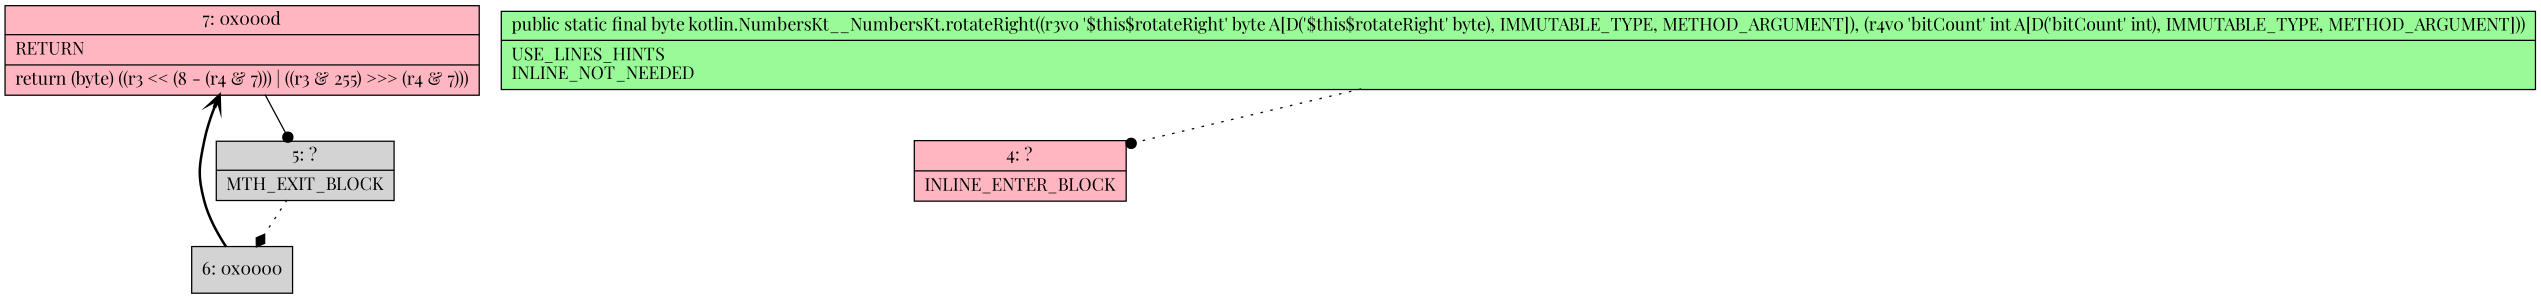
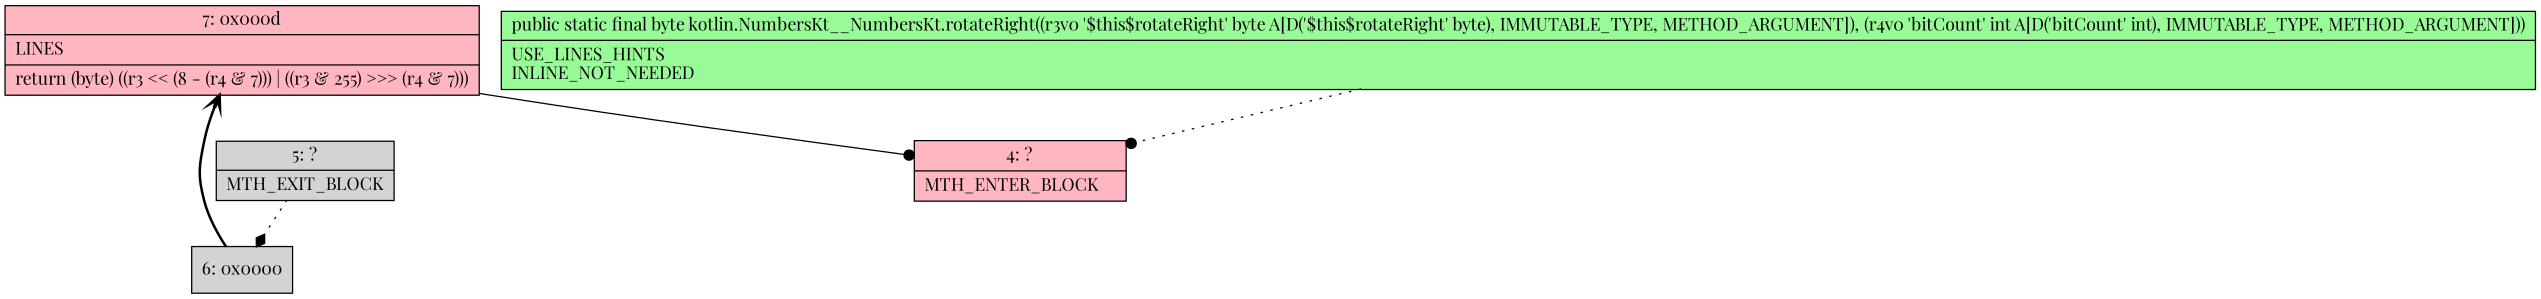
node "7: 0x000d": text "RETURN" -> "LINES"
edge "7: 0x000d" -> "5: ?": now "7: 0x000d" -> "4: ?"
node "4: ?": text "INLINE_ENTER_BLOCK" -> "MTH_ENTER_BLOCK"
